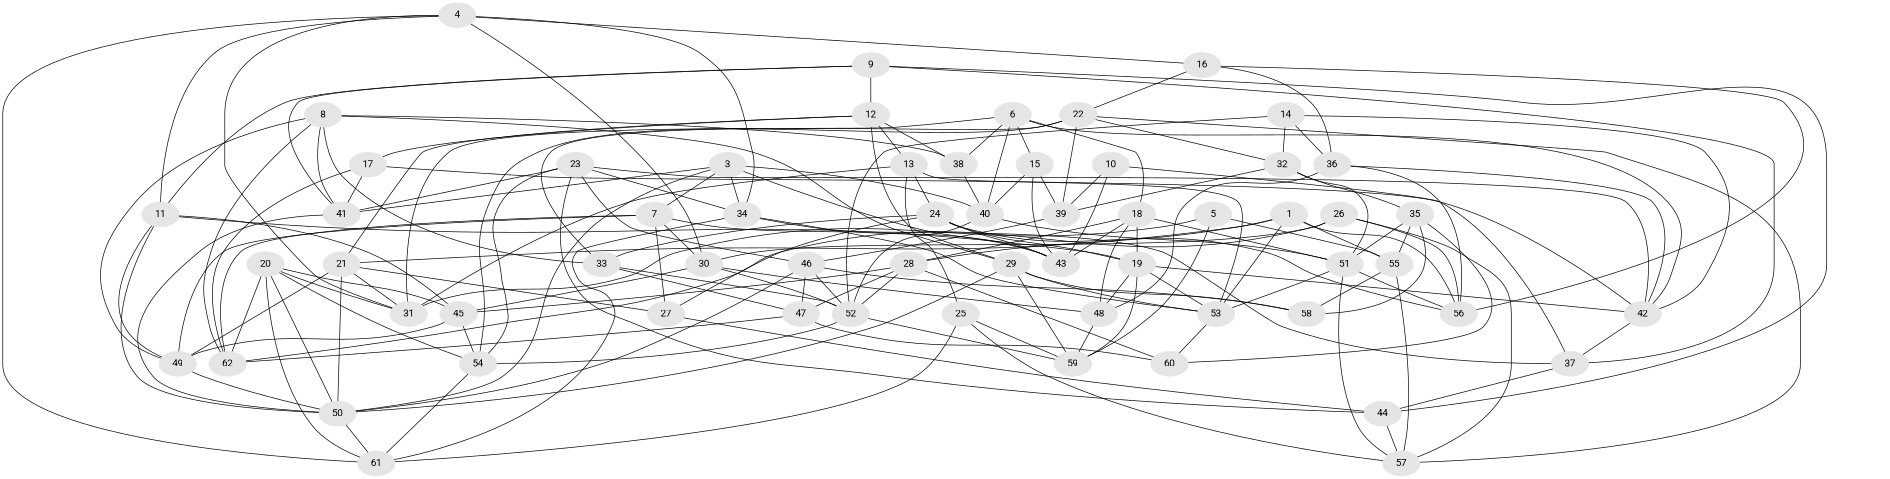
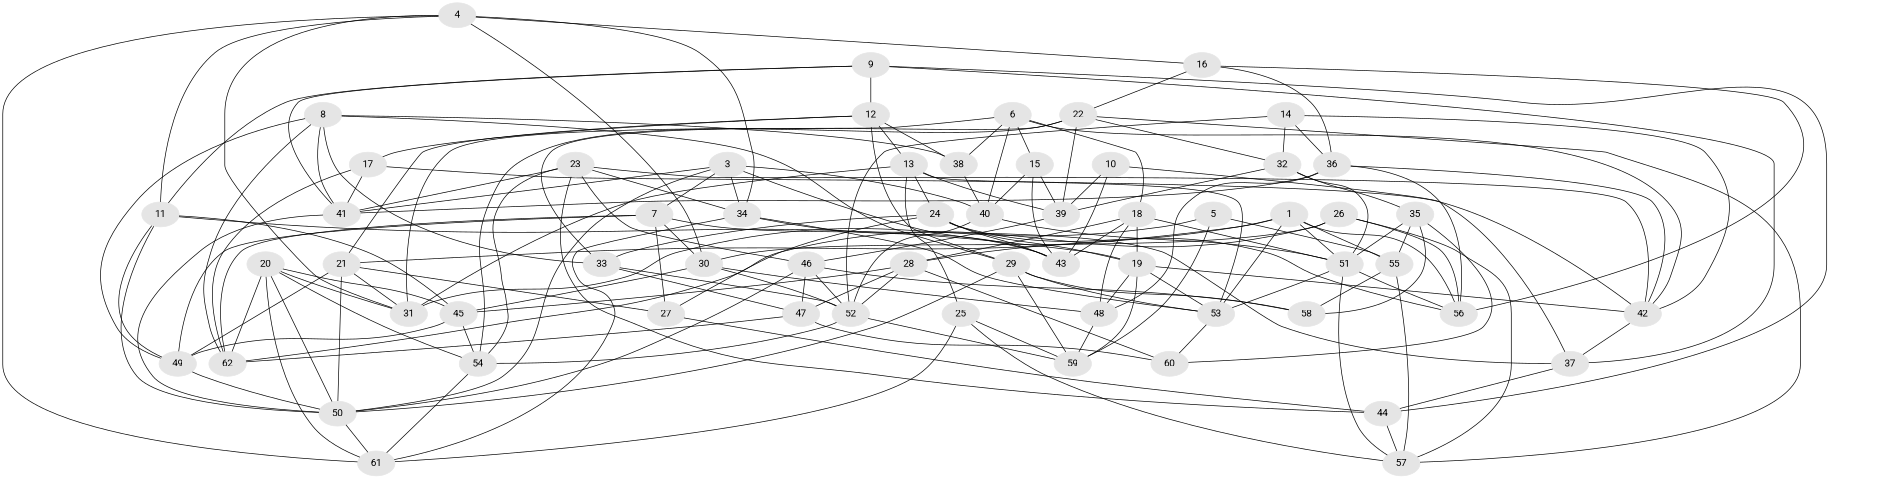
edge "13" -- "39": added
edge "36" -- "41": added
edge "1" -- "51": added
